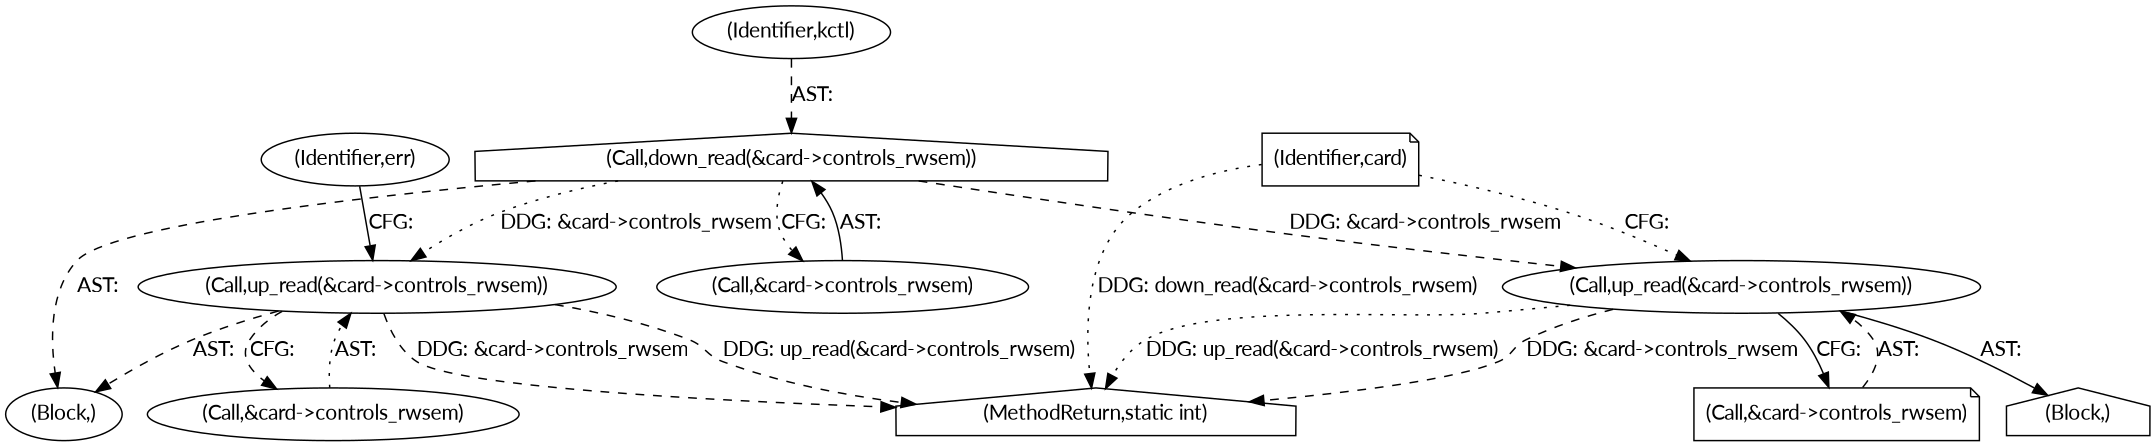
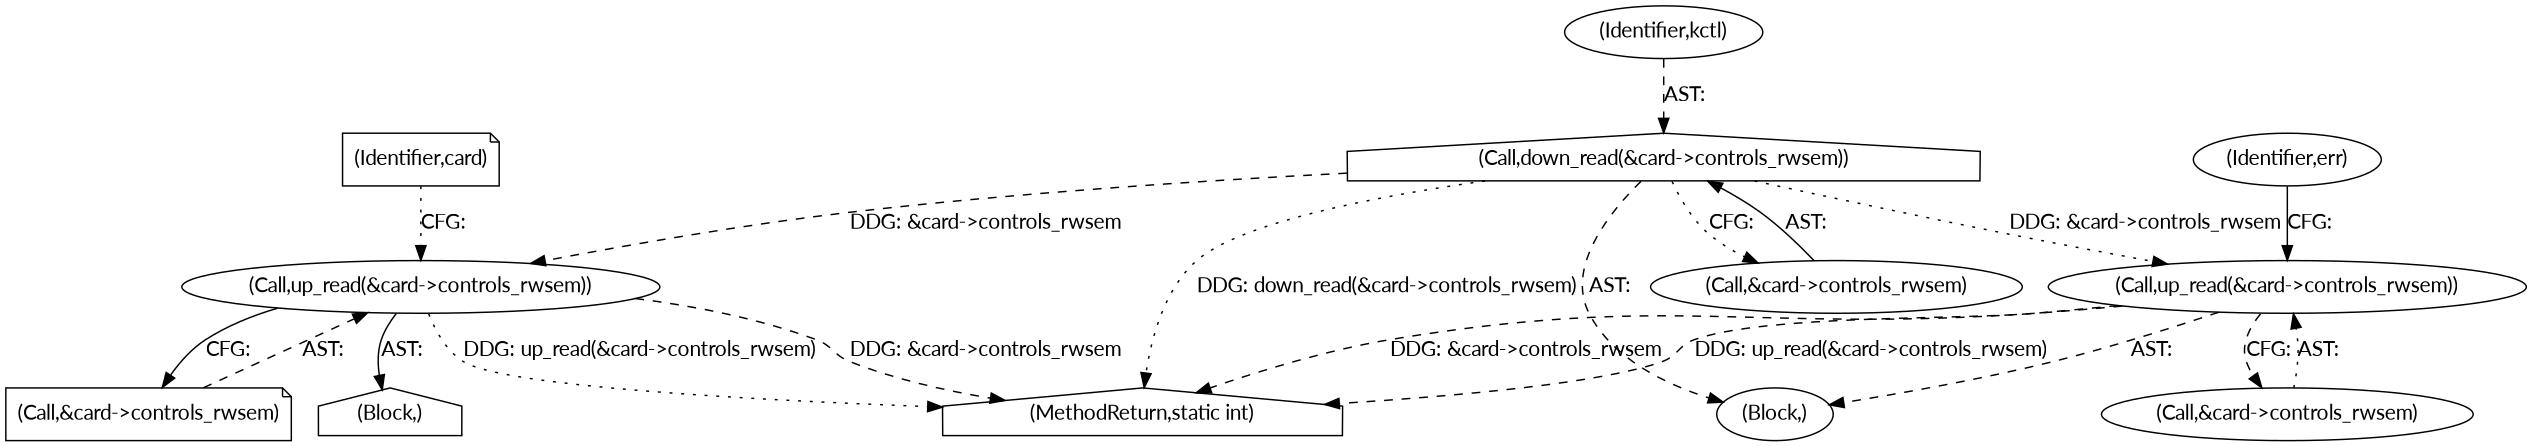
edge "(Identifier,card)" -> "(MethodReturn,static int)": now "(Call,down_read(&card->controls_rwsem))" -> "(MethodReturn,static int)"
